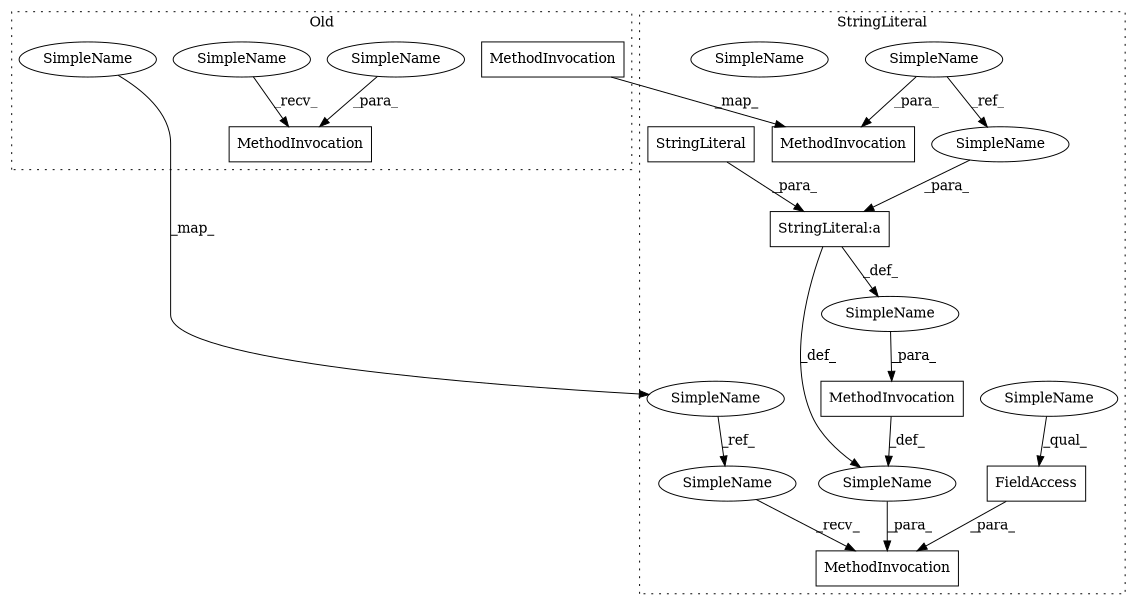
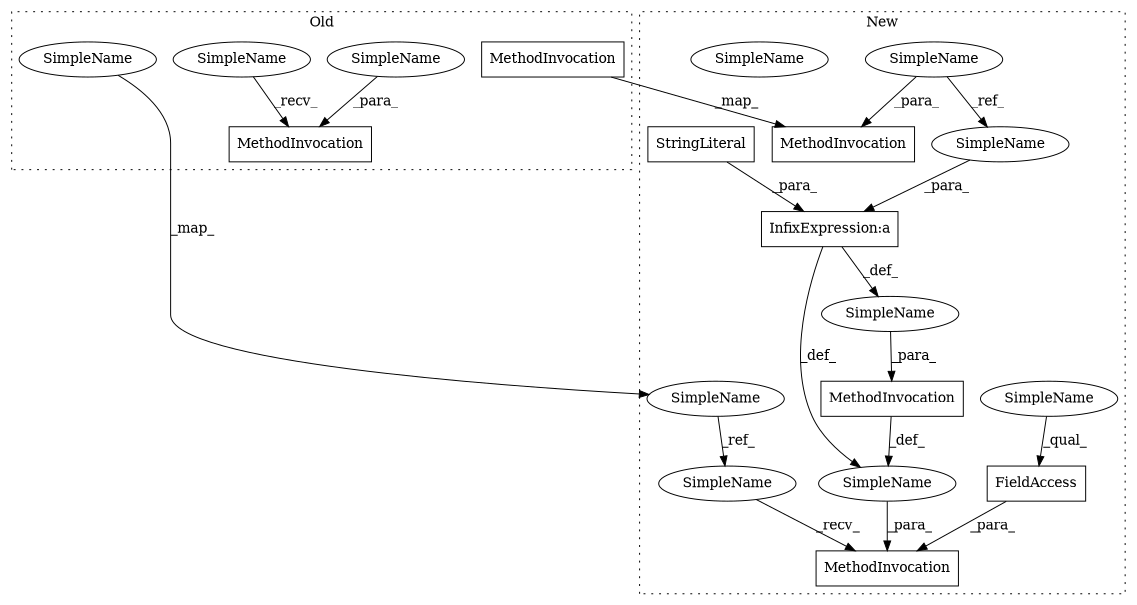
cluster "StringLiteral": label "StringLiteral" -> "New"
node "StringLiteral:a": label "StringLiteral:a" -> "InfixExpression:a"
